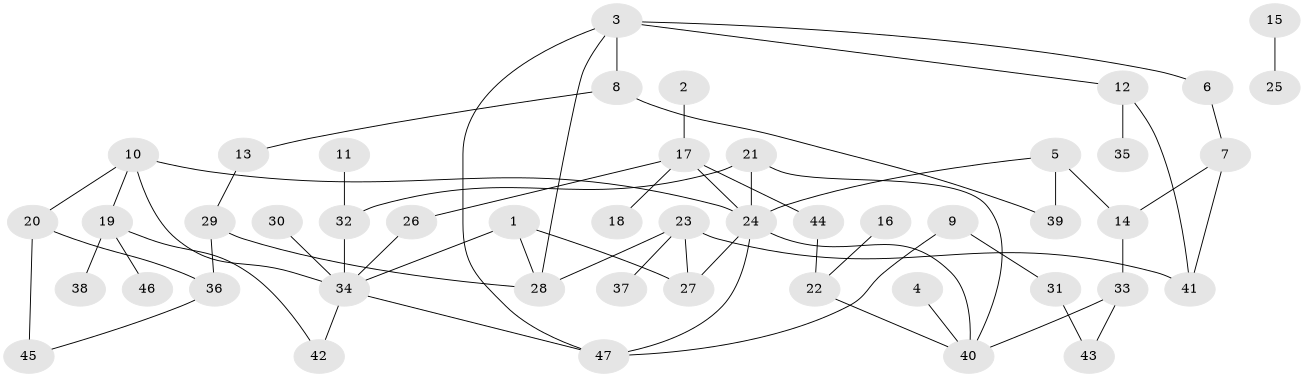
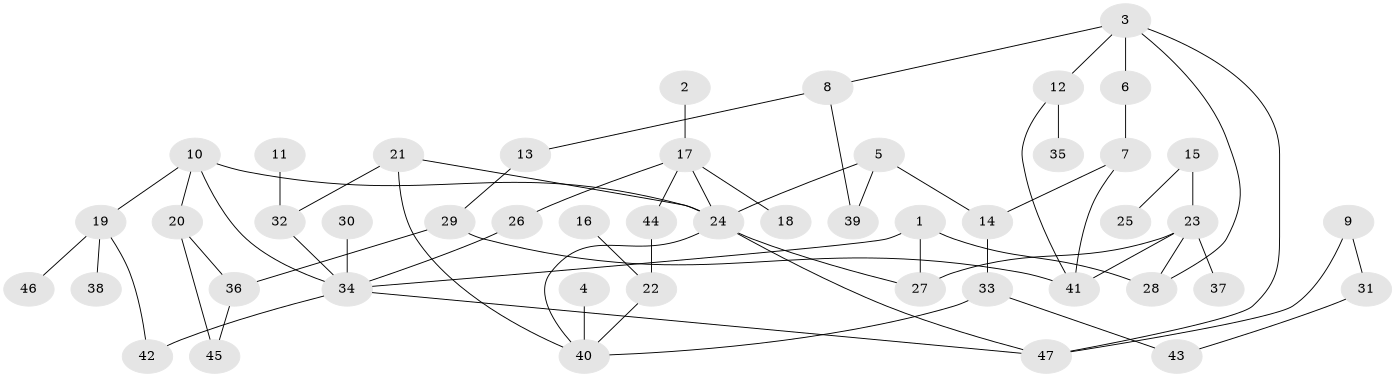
edge "15" -- "23": added
edge "29" -- "28": now "29" -- "41"
